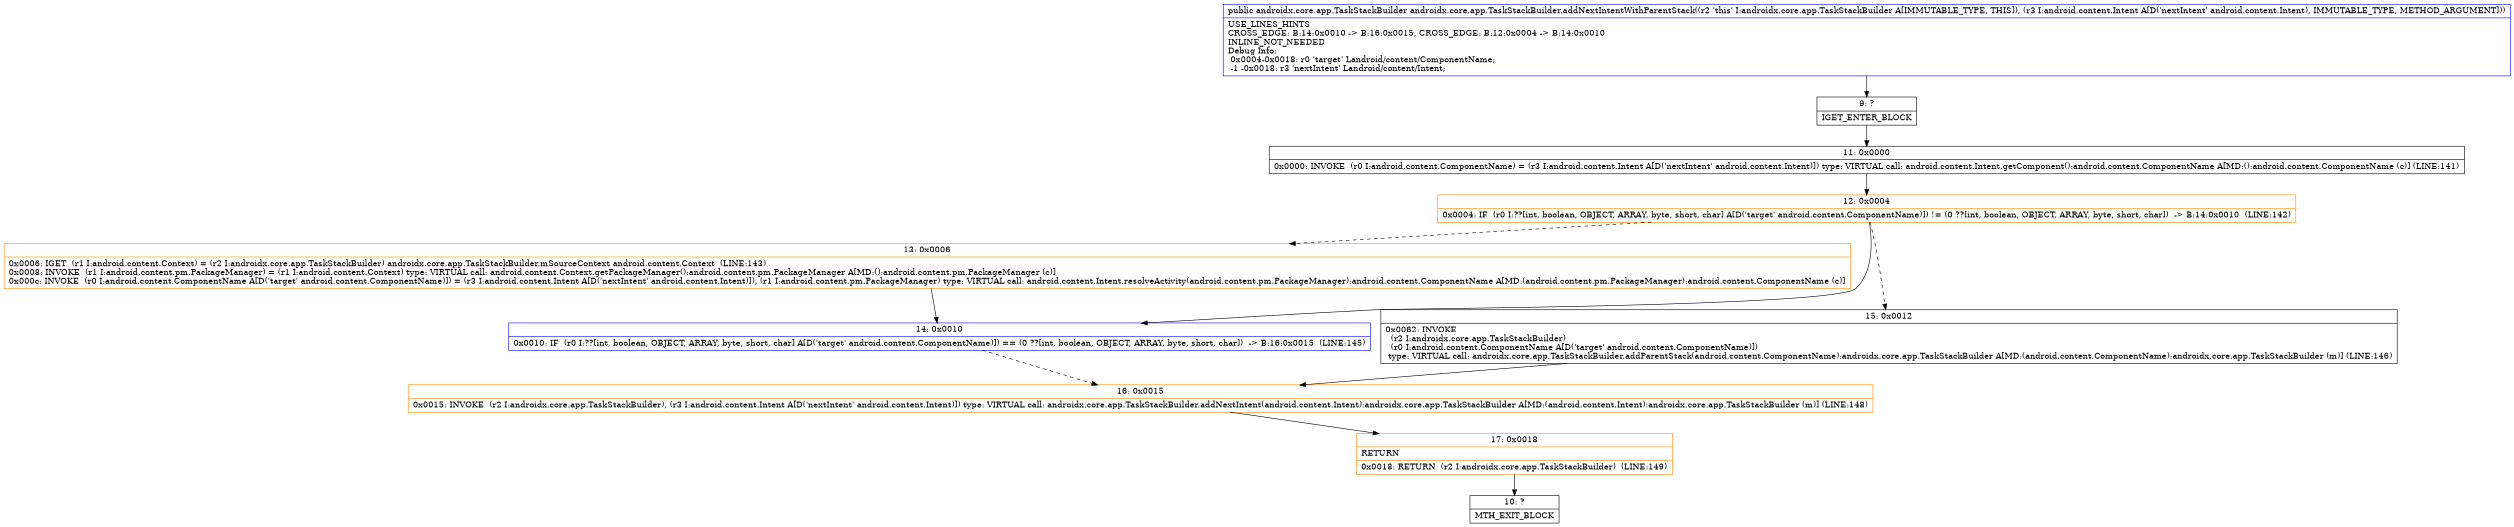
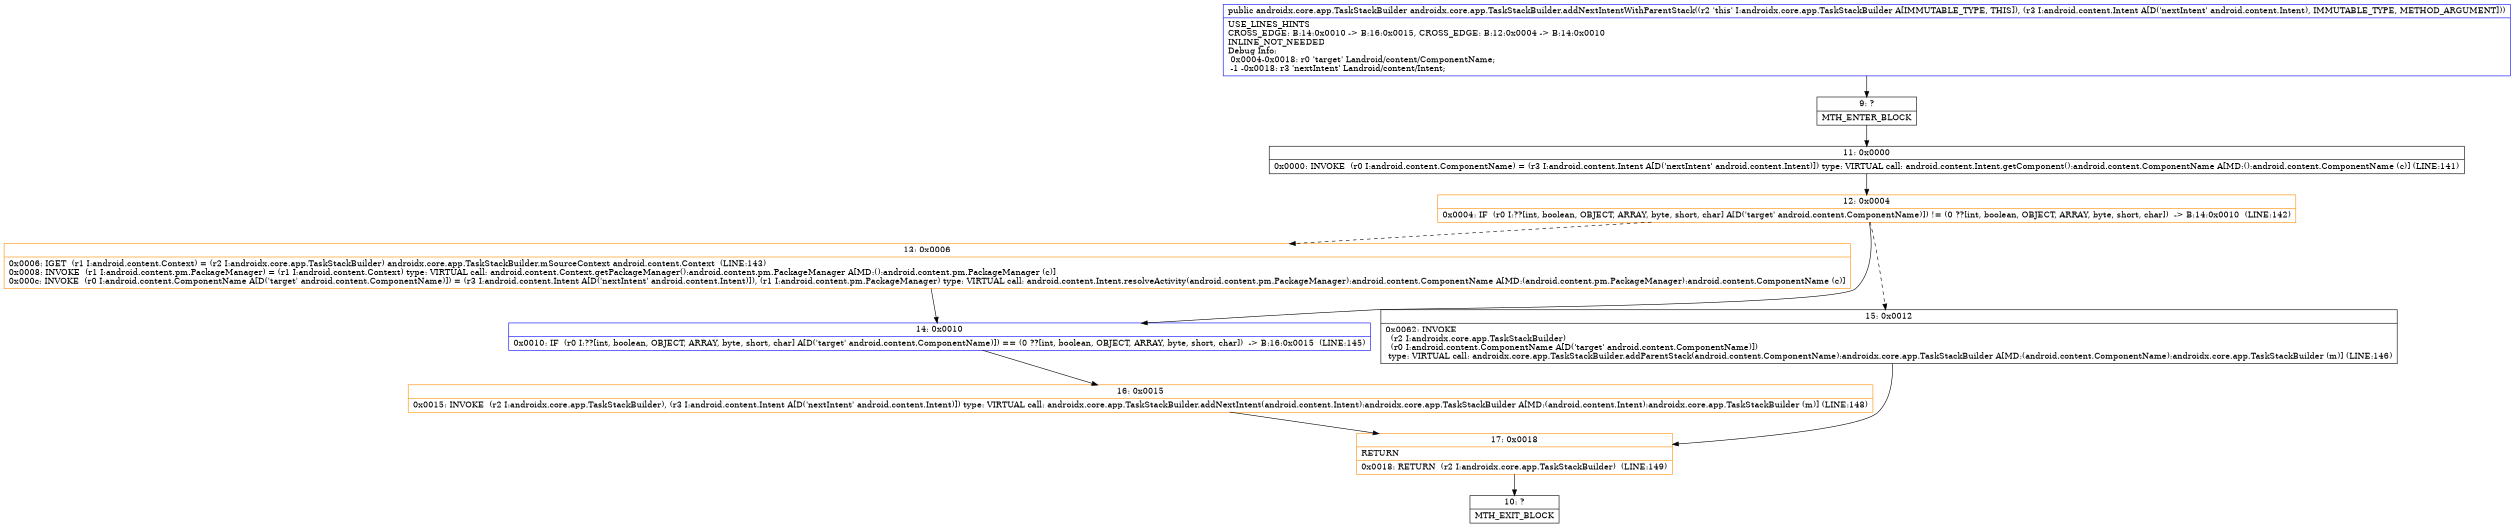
node "9: ?": text "IGET_ENTER_BLOCK" -> "MTH_ENTER_BLOCK"
edge "14: 0x0010" -> "16: 0x0015": style dashed -> solid
edge "15: 0x0012" -> "16: 0x0015": now "15: 0x0012" -> "17: 0x0018"
